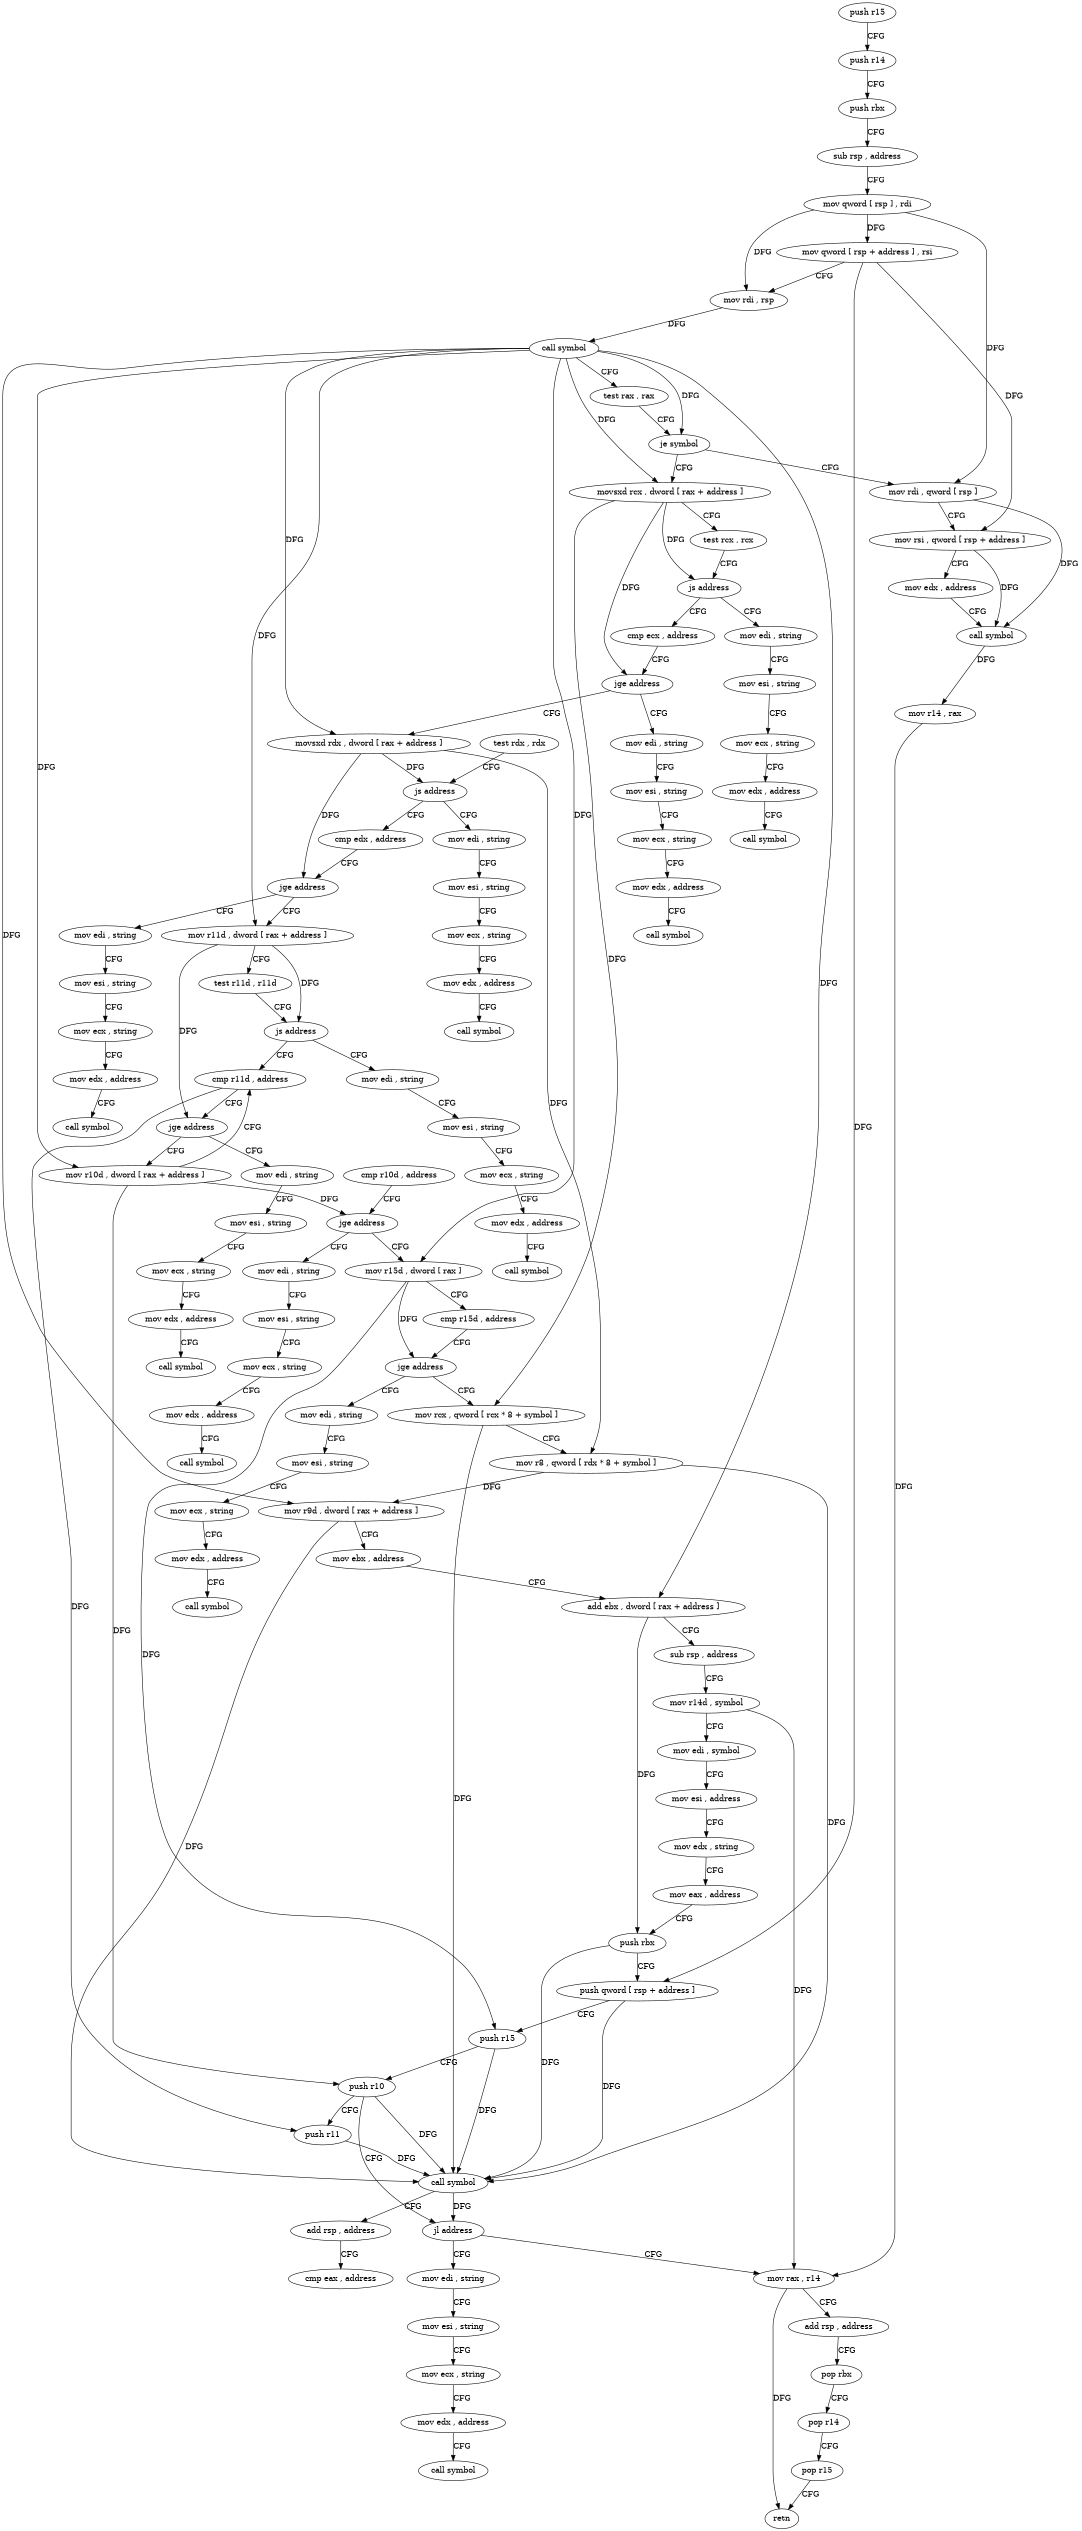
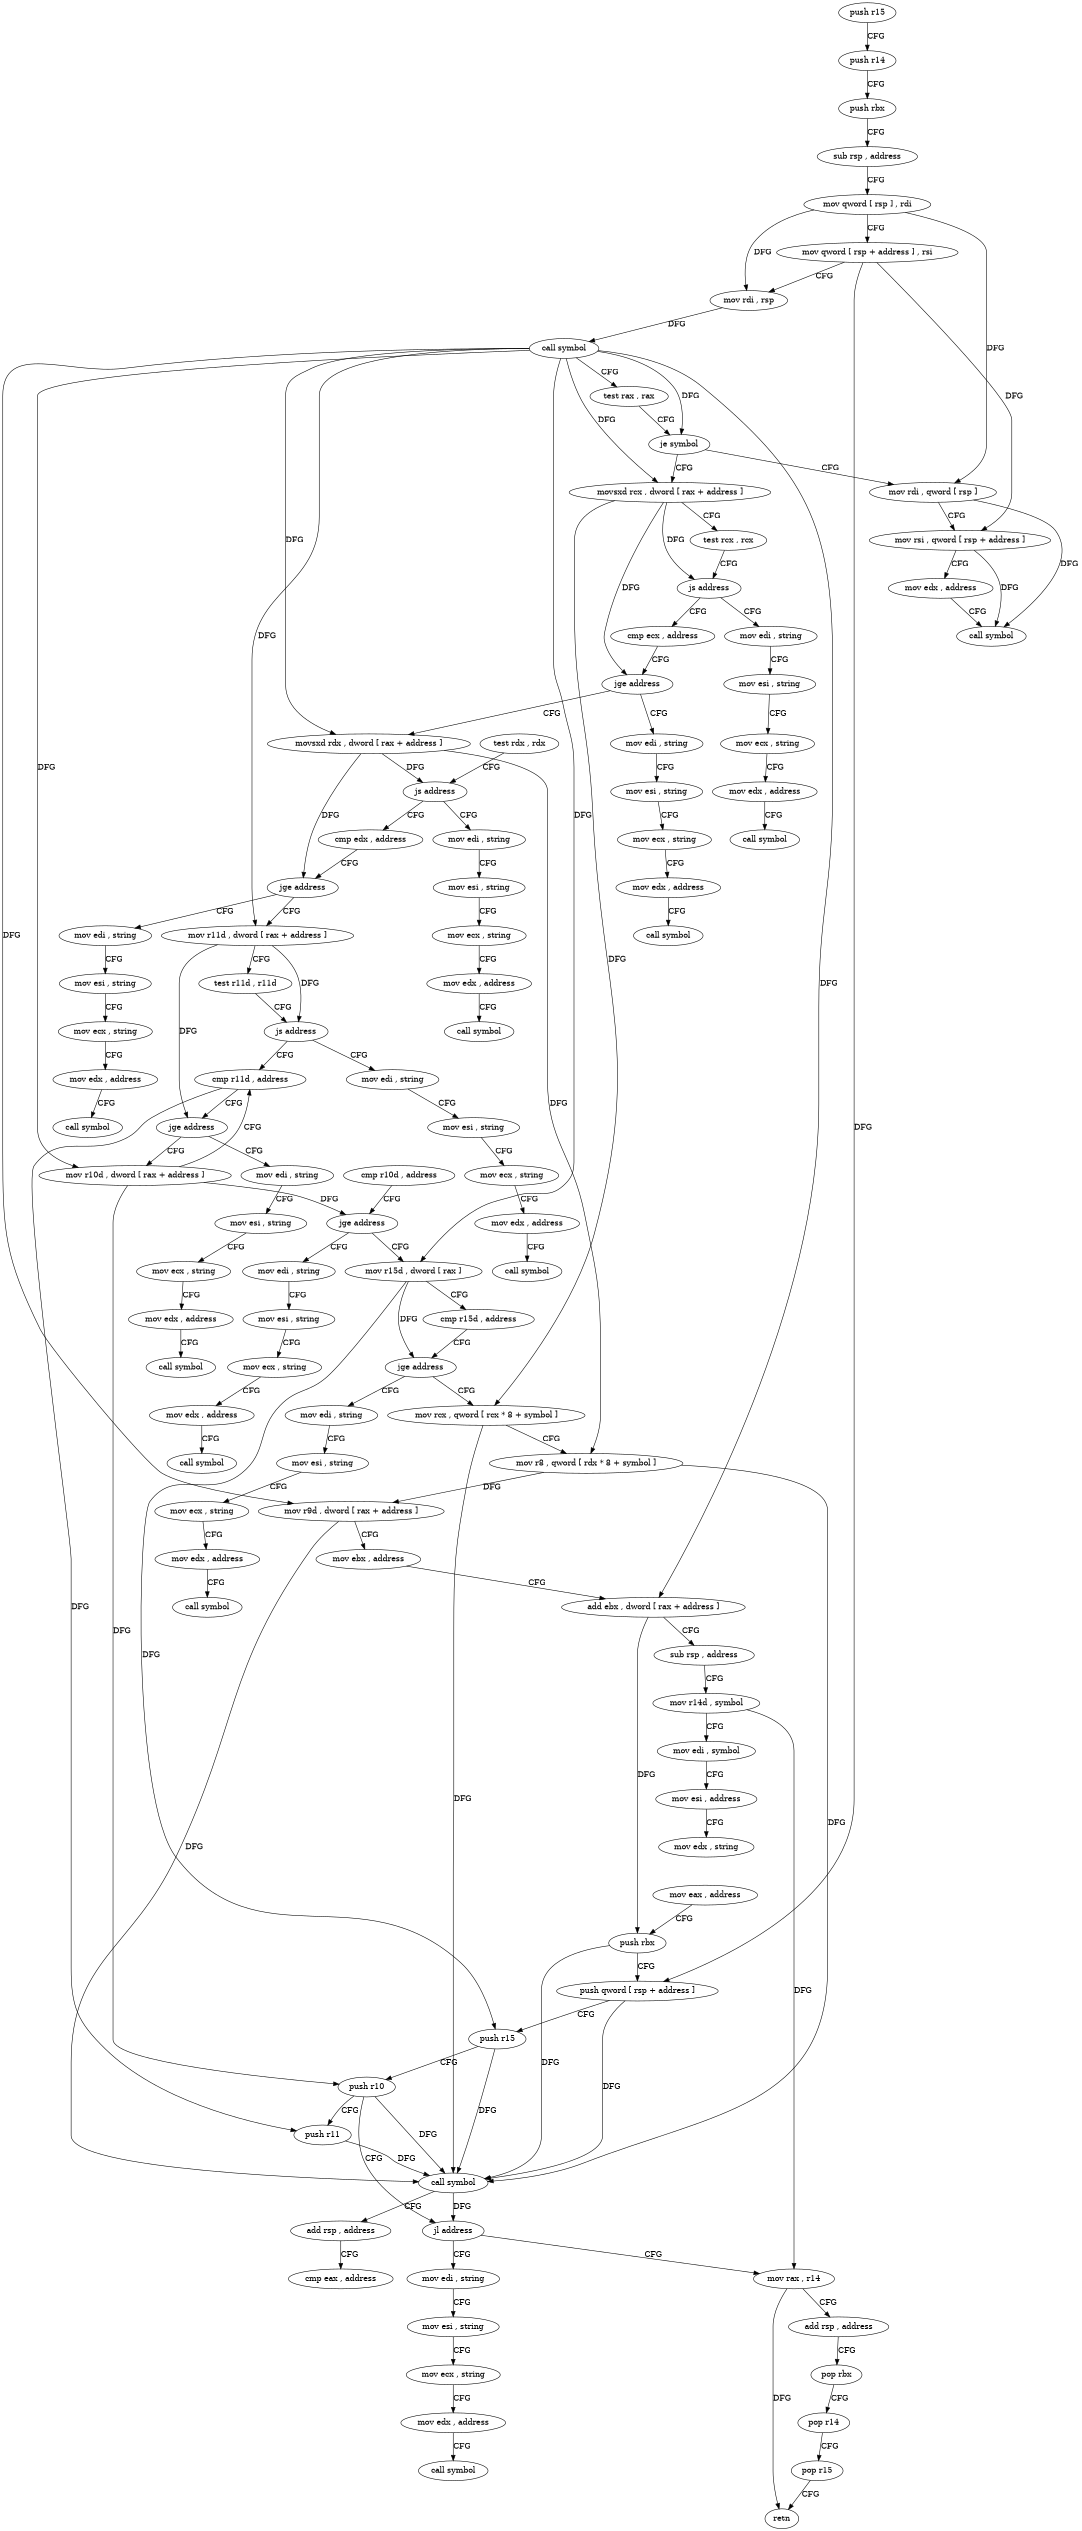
edge "mov qword [ rsp ] , rdi" -> "mov qword [ rsp + address ] , rsi": label "DFG" -> "CFG"
node "mov r14 , rax": removed
edge "mov edx , string" -> "mov eax , address": removed, label "CFG"
